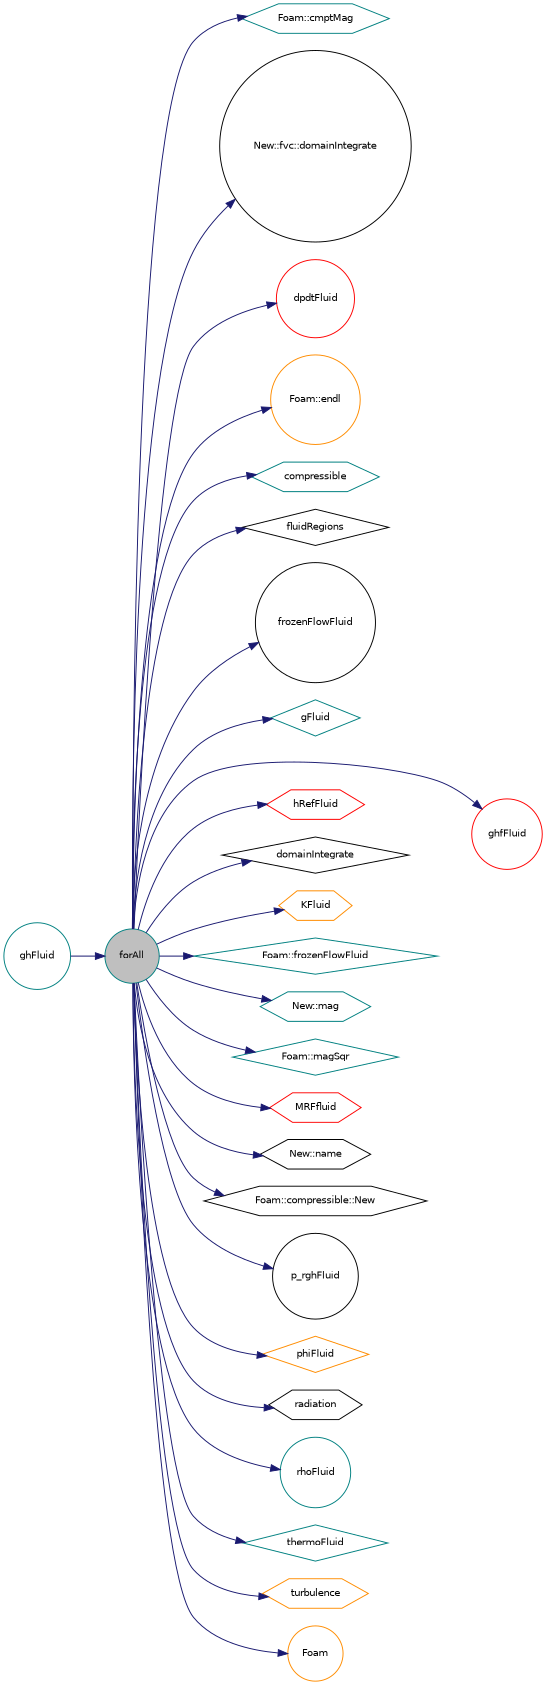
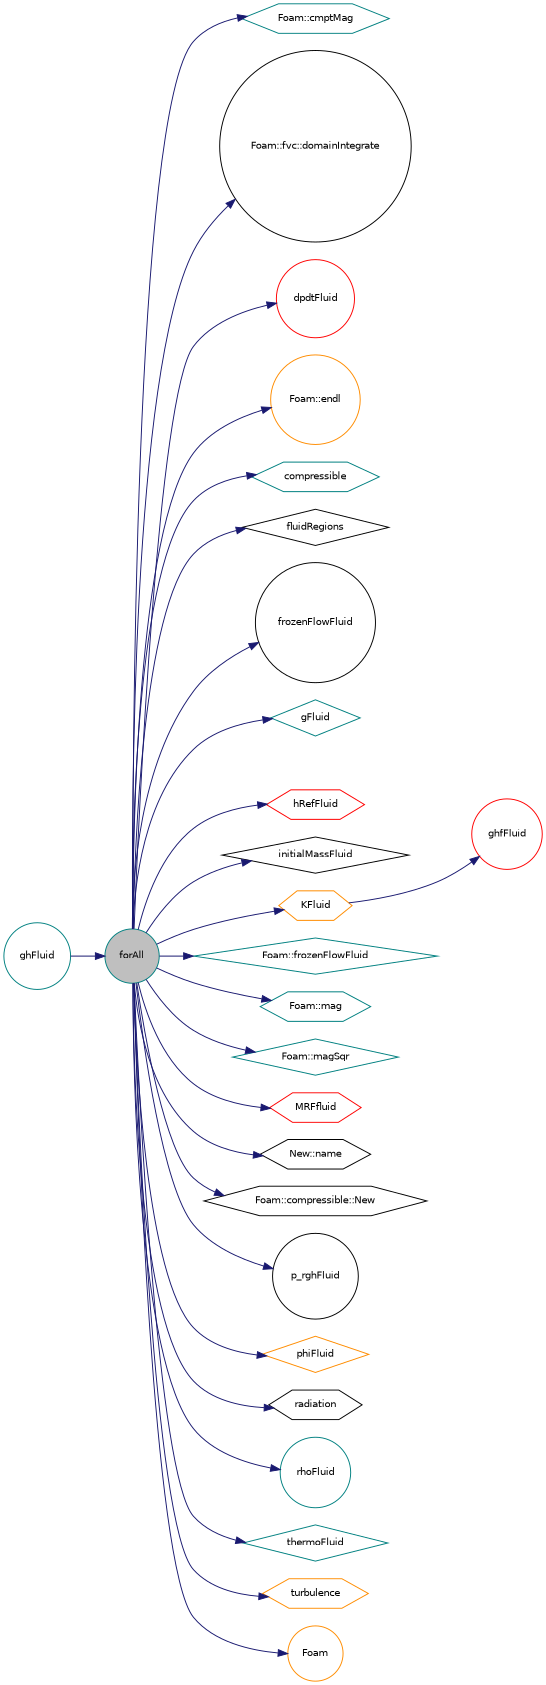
node "New::fvc::domainIntegrate": label "New::fvc::domainIntegrate" -> "Foam::fvc::domainIntegrate"
edge "forAll" -> "ghfFluid": now "KFluid" -> "ghfFluid"
node "domainIntegrate": label "domainIntegrate" -> "initialMassFluid"
node "New::mag": label "New::mag" -> "Foam::mag"
